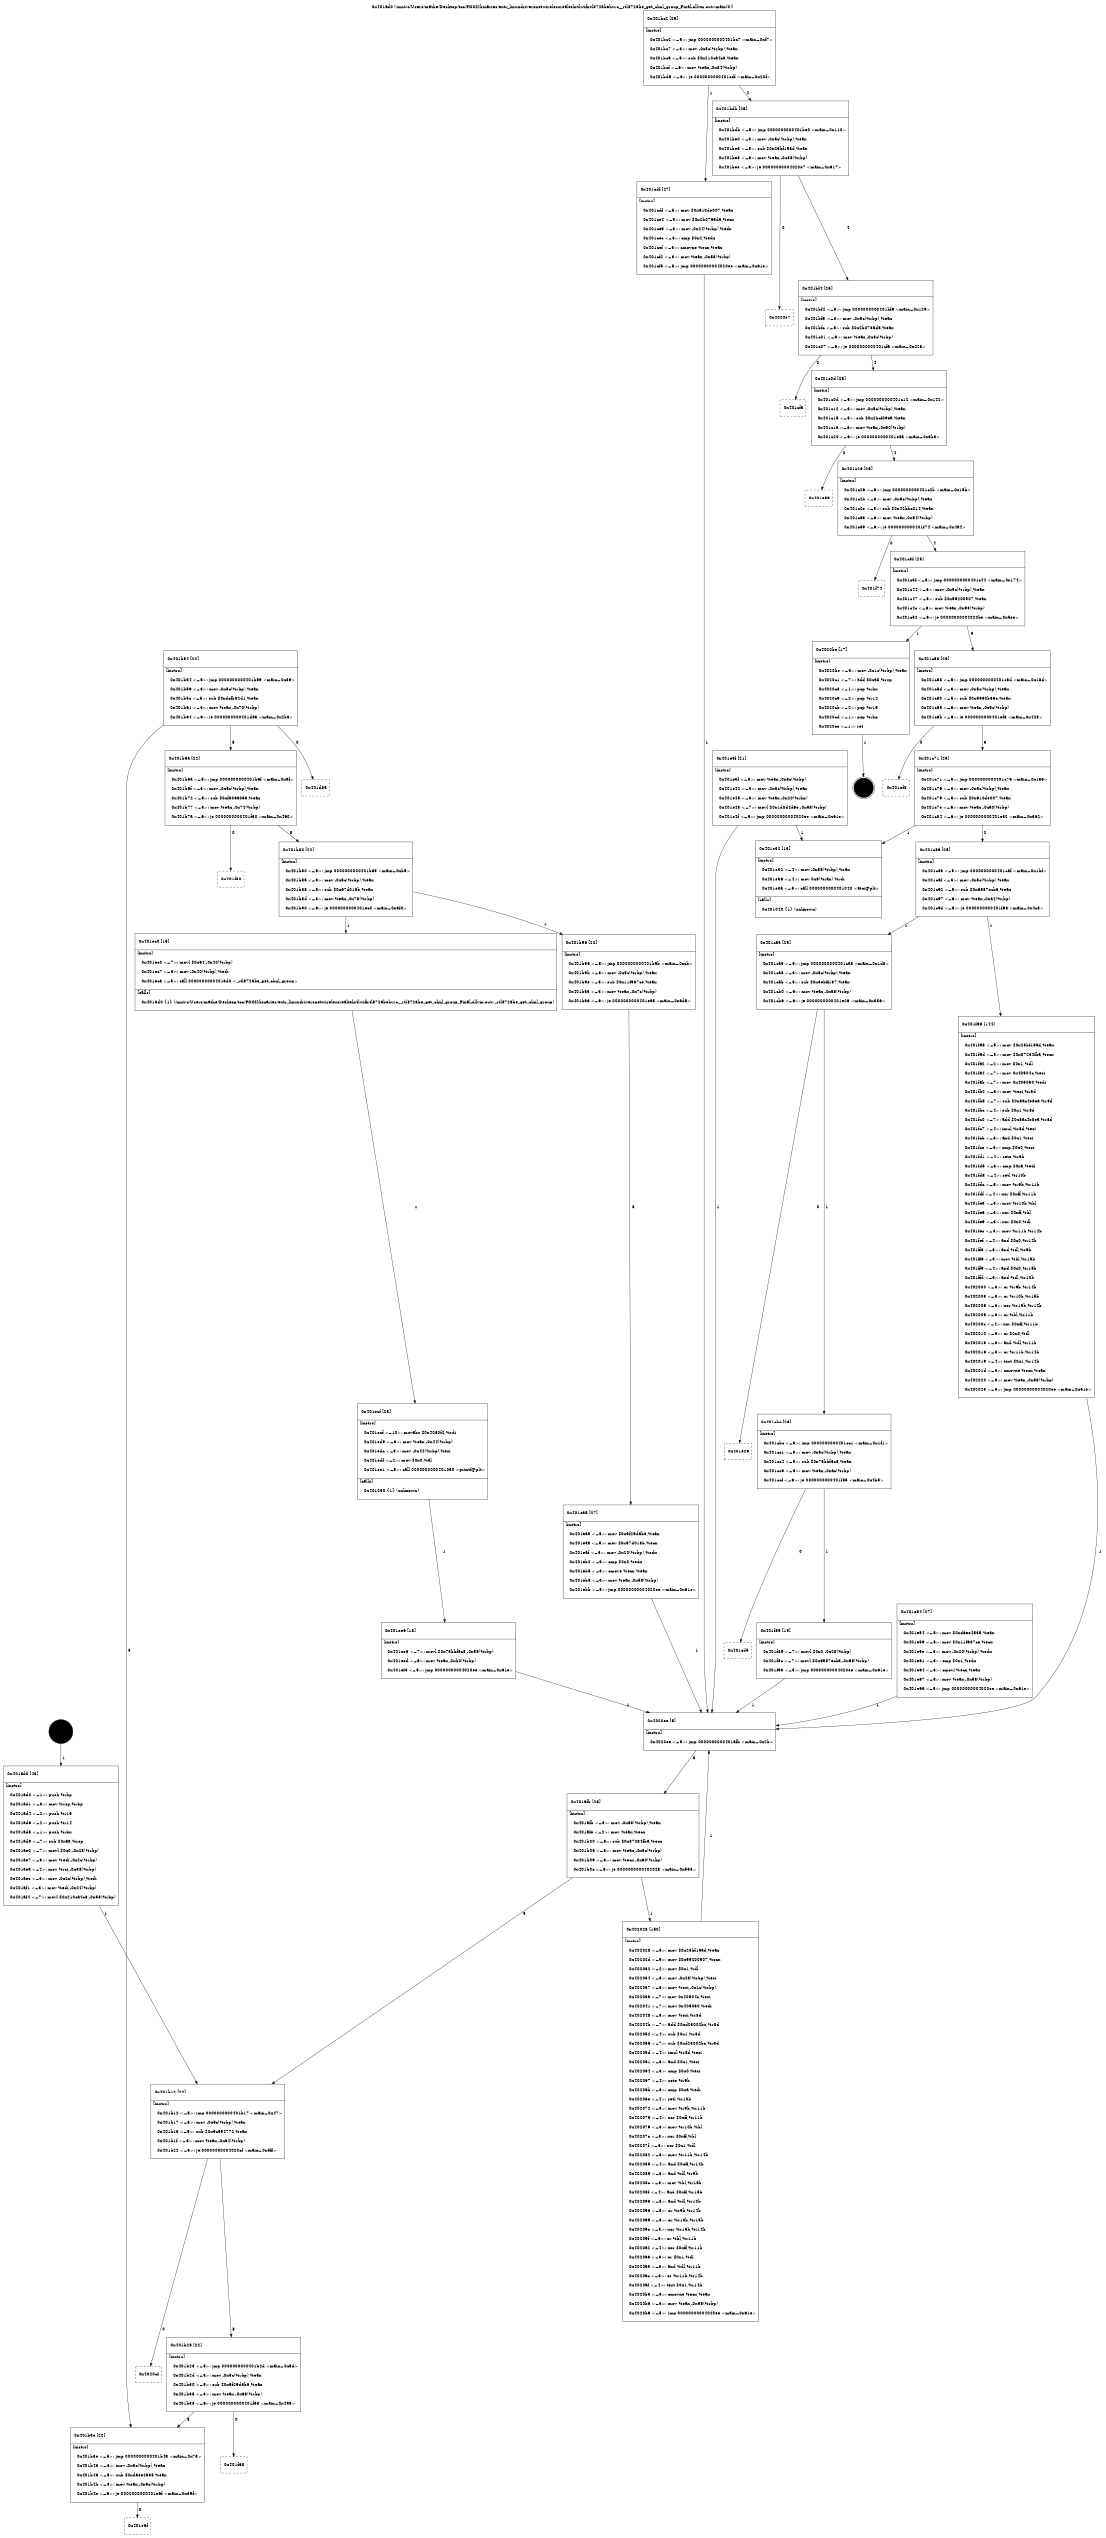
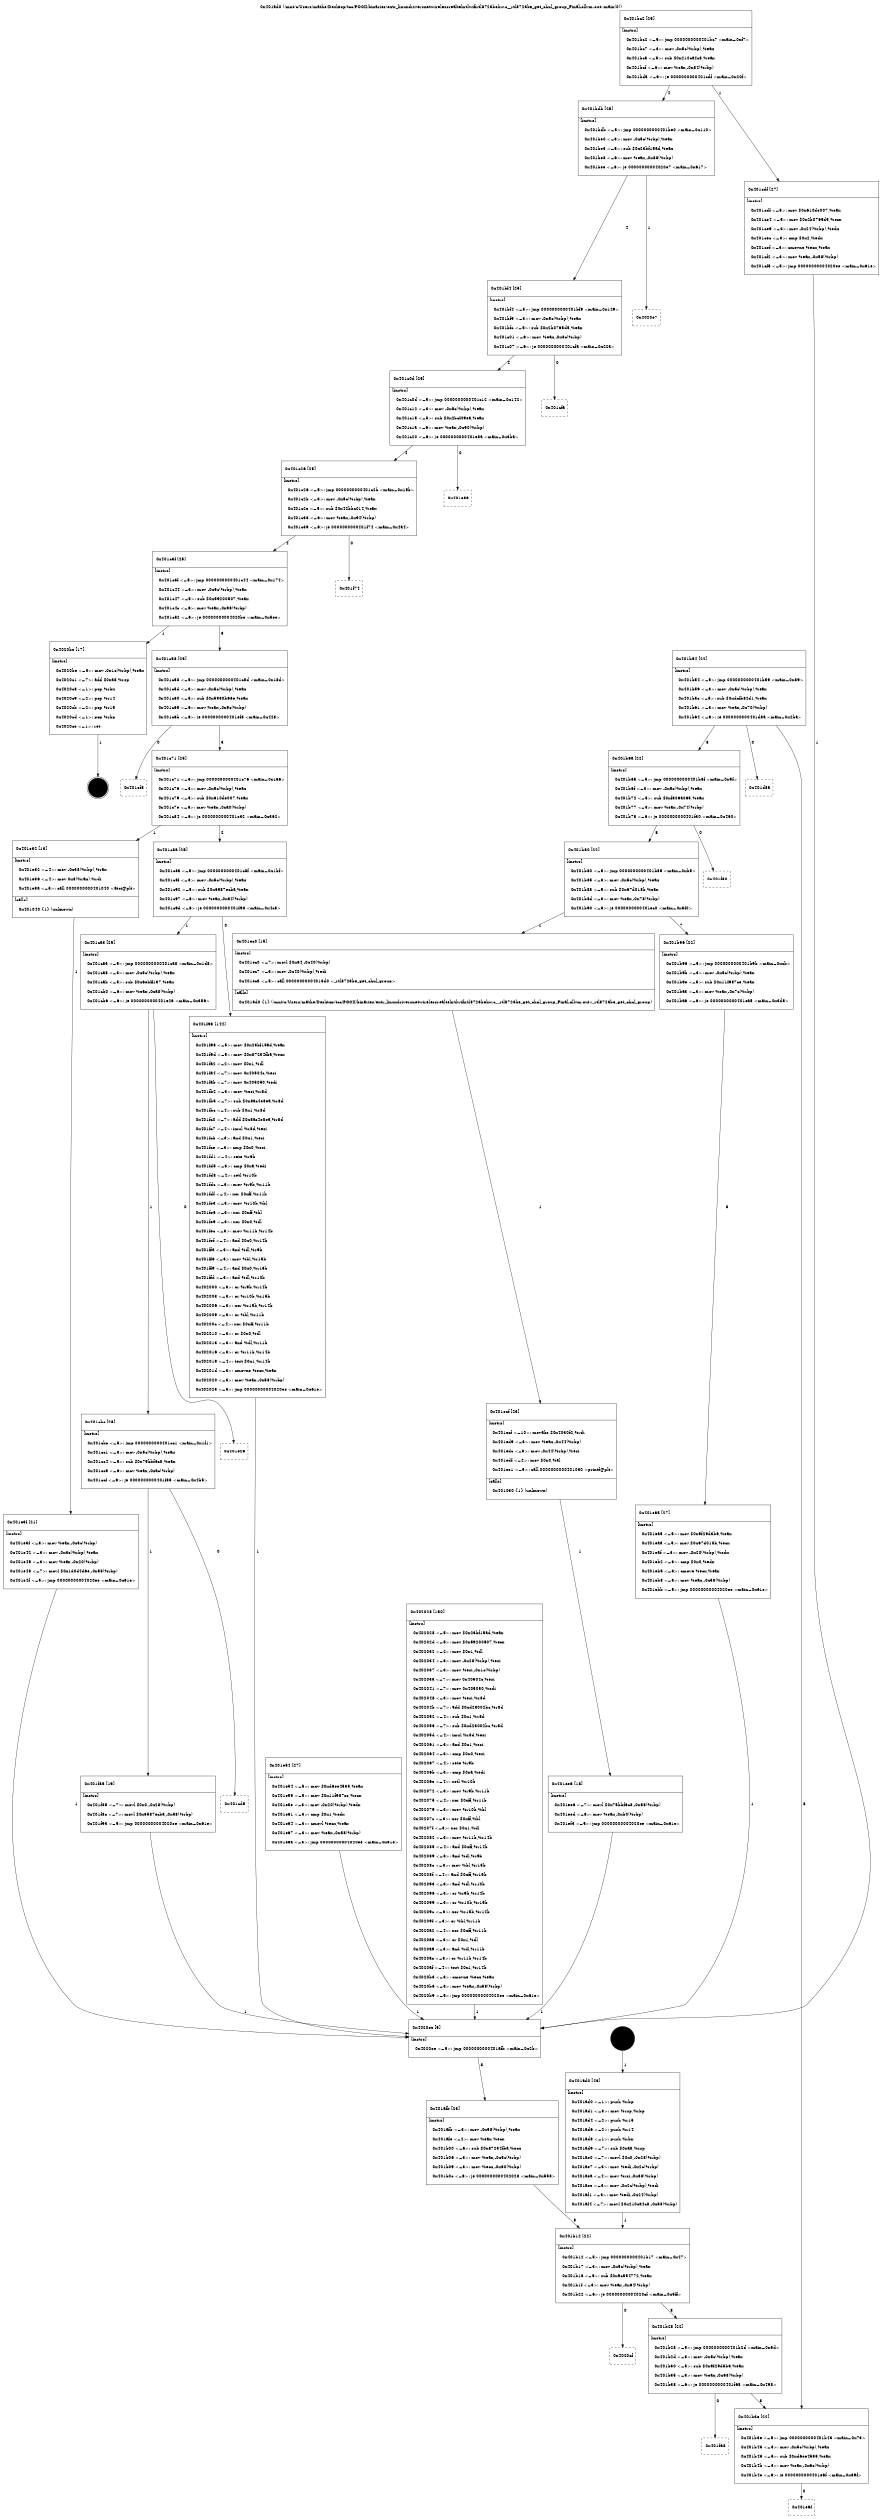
edge "0x401bdb [25]" -> "0x4020e7": label " 0" -> " 1"
edge "0x401e3f [21]" -> "0x401e32 [13]": reversed
edge "0x401c8a [25]" -> "0x401f98 [144]": label " 1" -> " 0"
edge "0x401afb [23]" -> "0x402028 [150]": removed, label "1"
